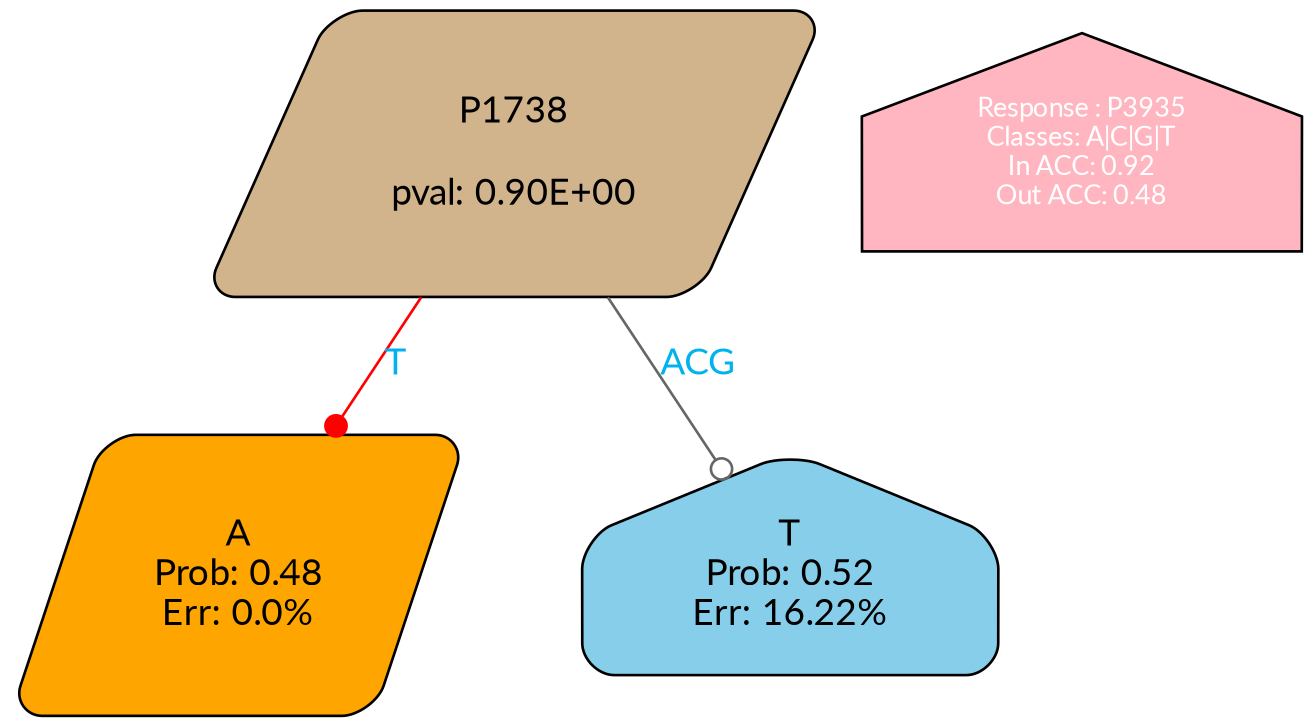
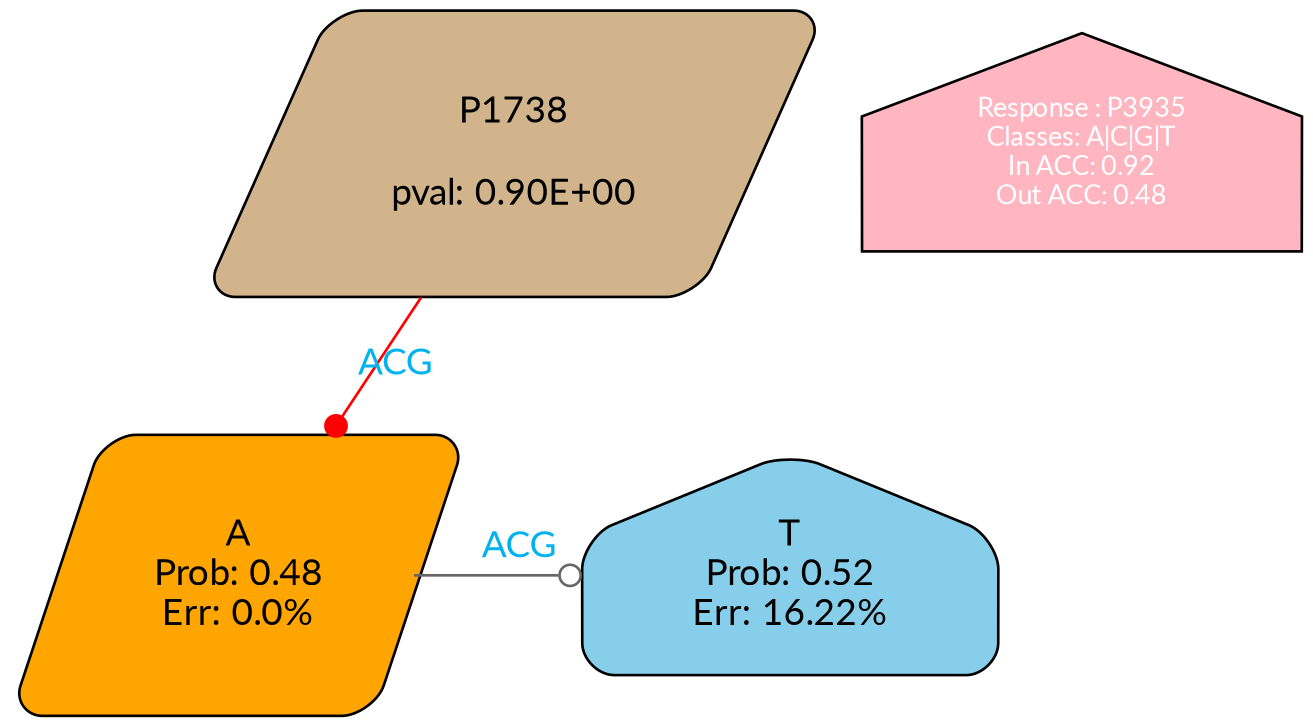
edge "P1738 pval: 0.90E+00" -> "A Prob: 0.48 Err: 0.0%": label "T" -> "ACG"
edge "P1738 pval: 0.90E+00" -> "T Prob: 0.52 Err: 16.22%": now "A Prob: 0.48 Err: 0.0%" -> "T Prob: 0.52 Err: 16.22%"
